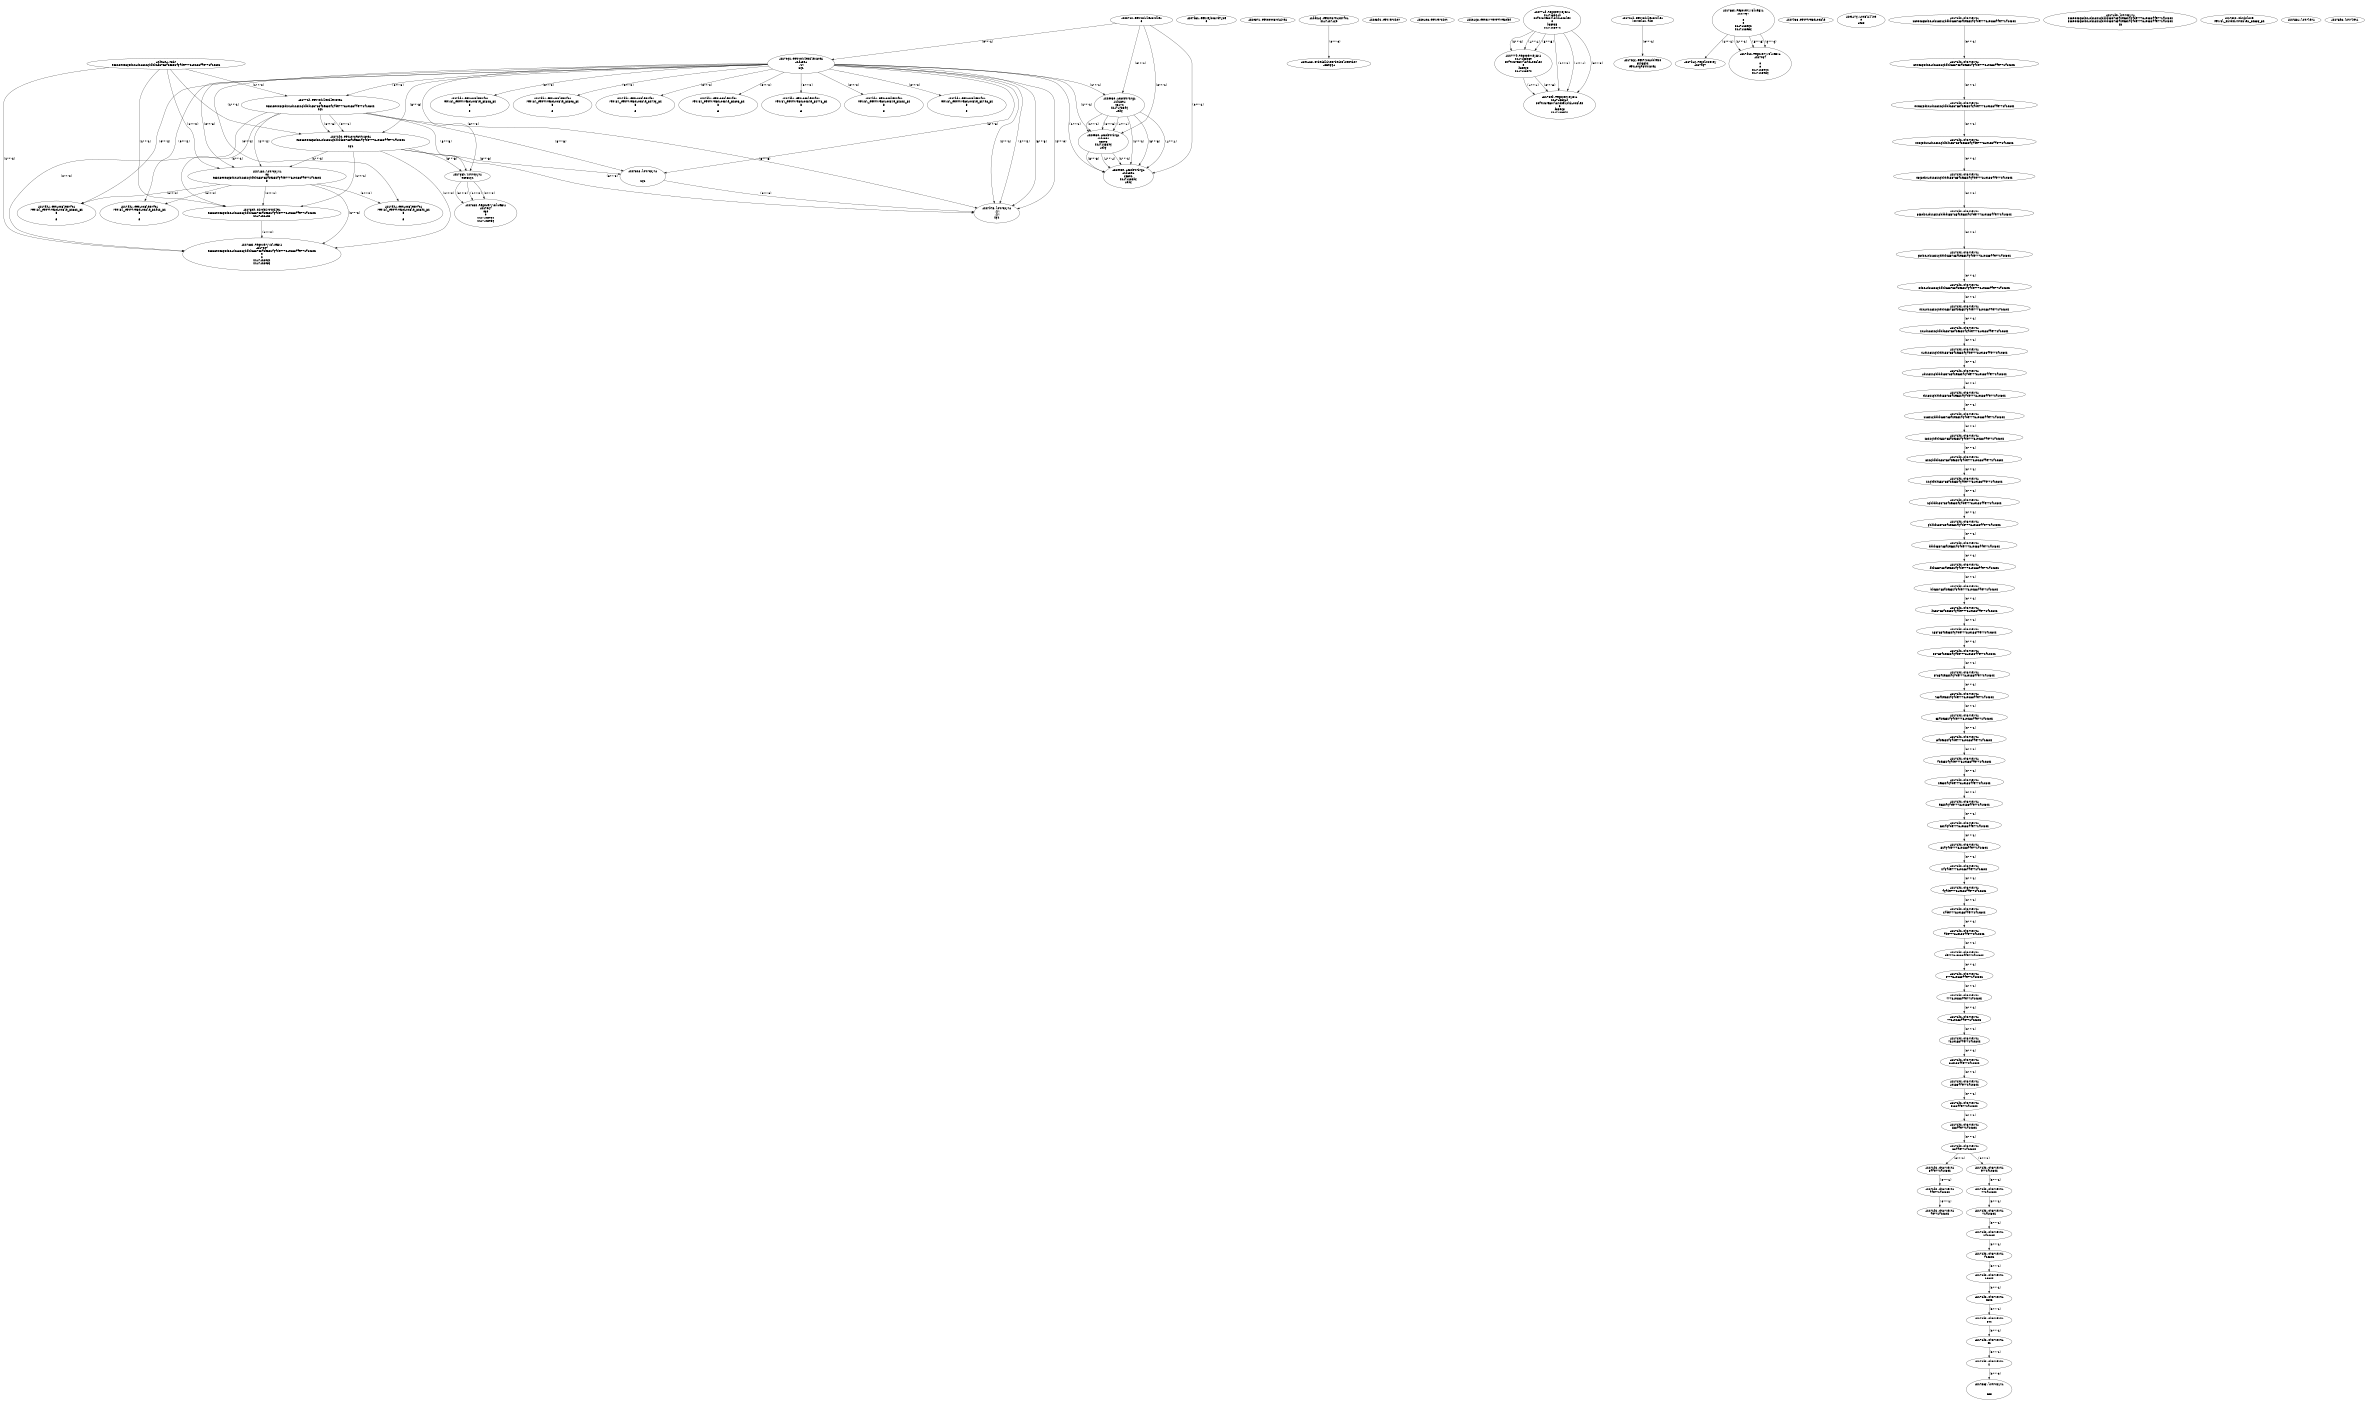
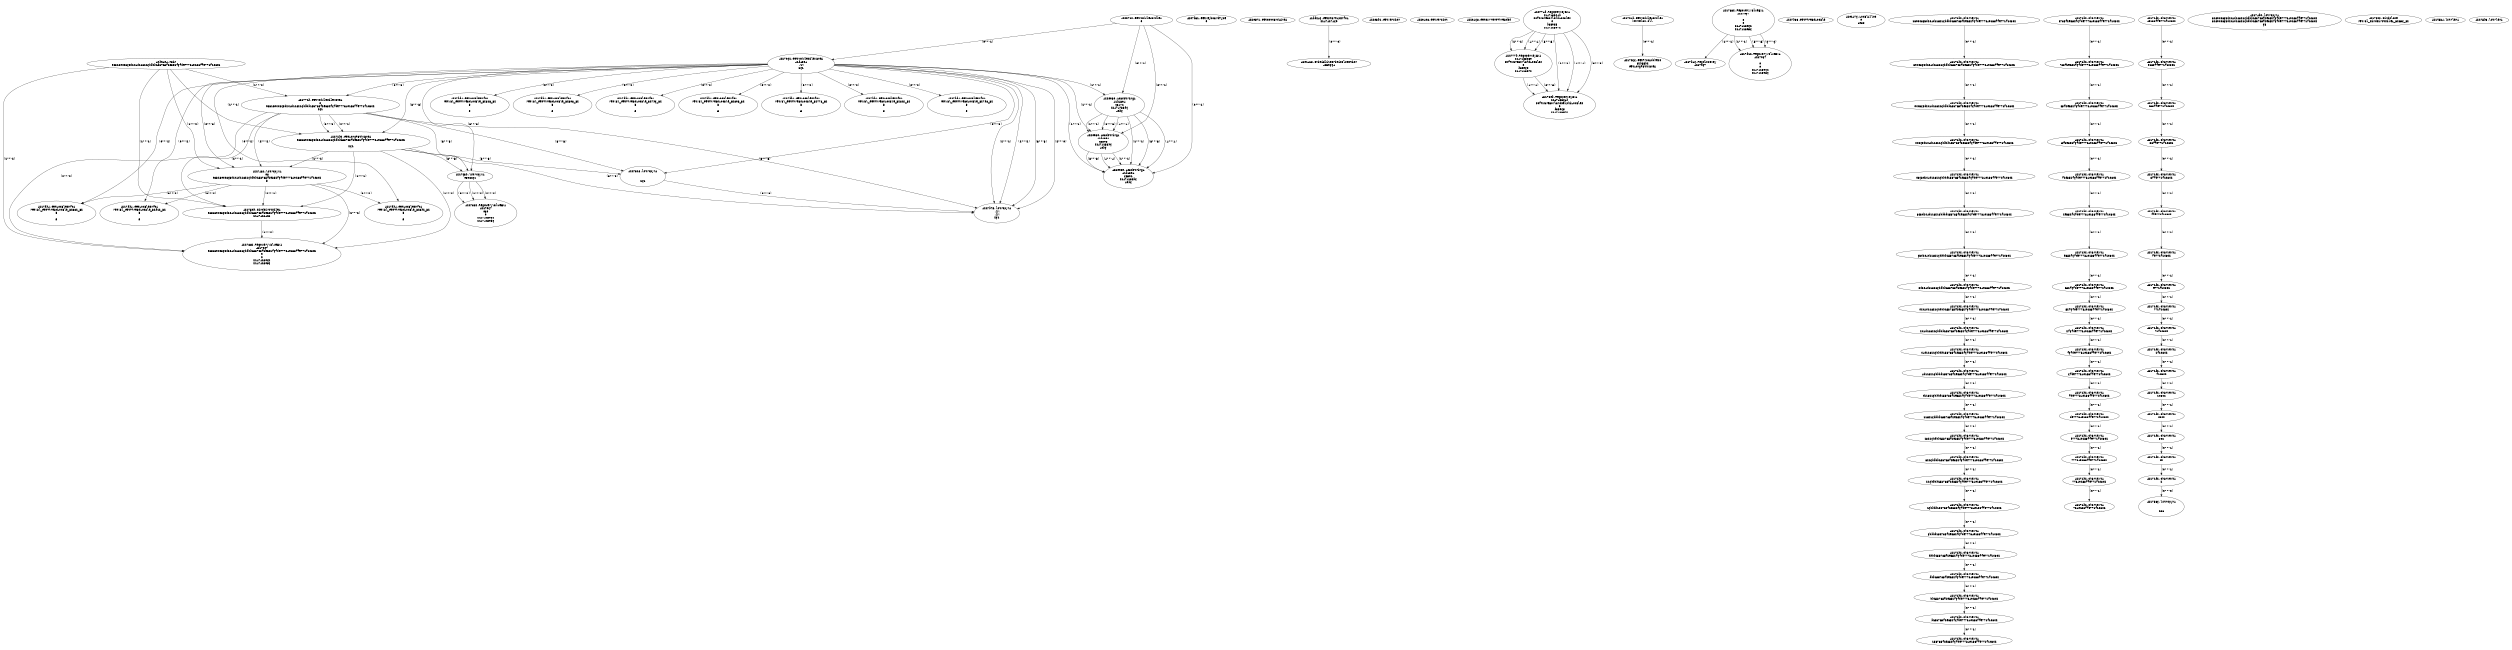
node "4217249.GetModuleHandleA kernel32.fde": label "4217249.GetModuleHandleA kernel32.fde" -> "4217249.GetModuleHandleA kernel32.dll"
node "4217192.CharNextA 5a785f2ea52f6fde777a40138ffe771f1c8c2": removed
node "4217192.CharNextA a40138ffe771f1c8c2": removed
edge "4217192.CharNextA 38ffe771f1c8c2" -> "4217192.CharNextA e771f1c8c2": now "4217192.CharNextA fe771f1c8c2" -> "4217192.CharNextA e771f1c8c2"
